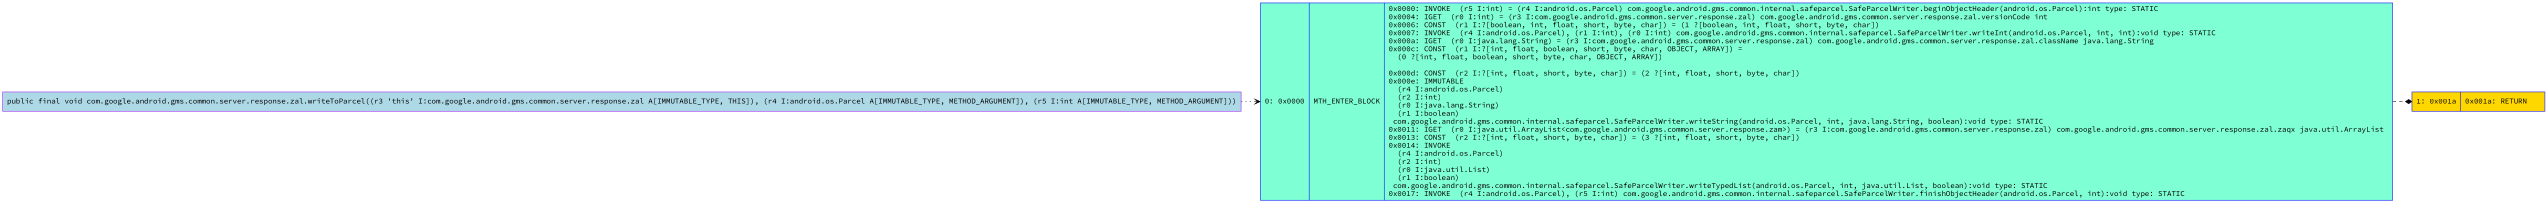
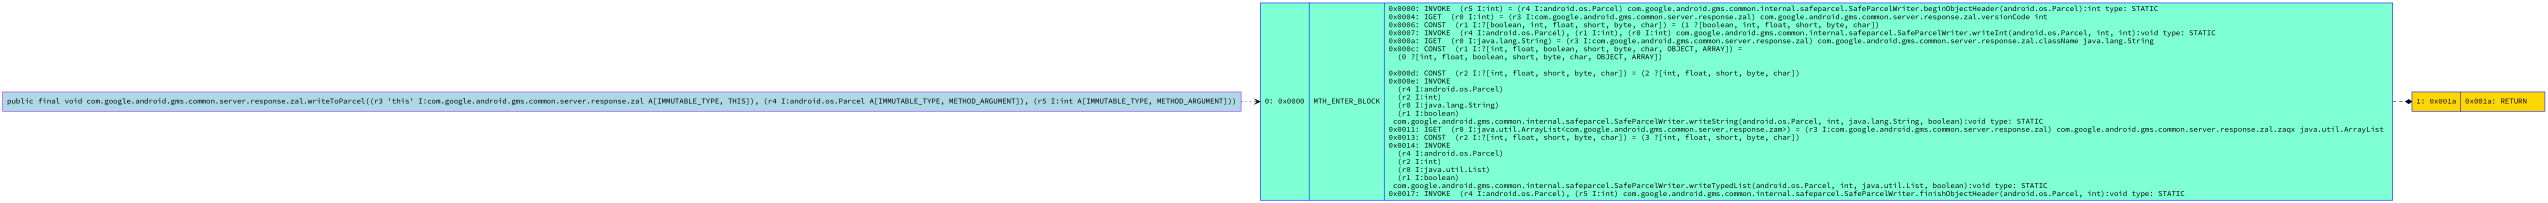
node "0: 0x0000": text "0x000e: IMMUTABLE" -> "0x000e: INVOKE"
